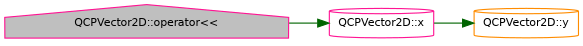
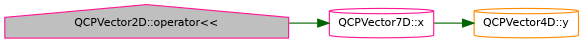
node "QCPVector2D::x": label "QCPVector2D::x" -> "QCPVector7D::x"
node "QCPVector2D::y": label "QCPVector2D::y" -> "QCPVector4D::y"
